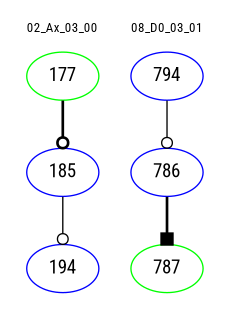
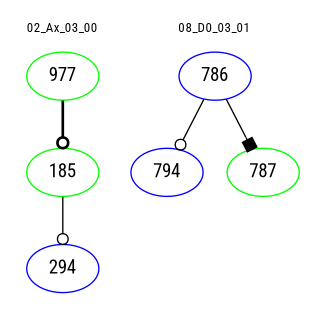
node "177": label "177" -> "977"
edge "794" -> "786": reversed
node "185": color blue -> green
edge "786" -> "787": style bold -> solid
node "194": label "194" -> "294"
